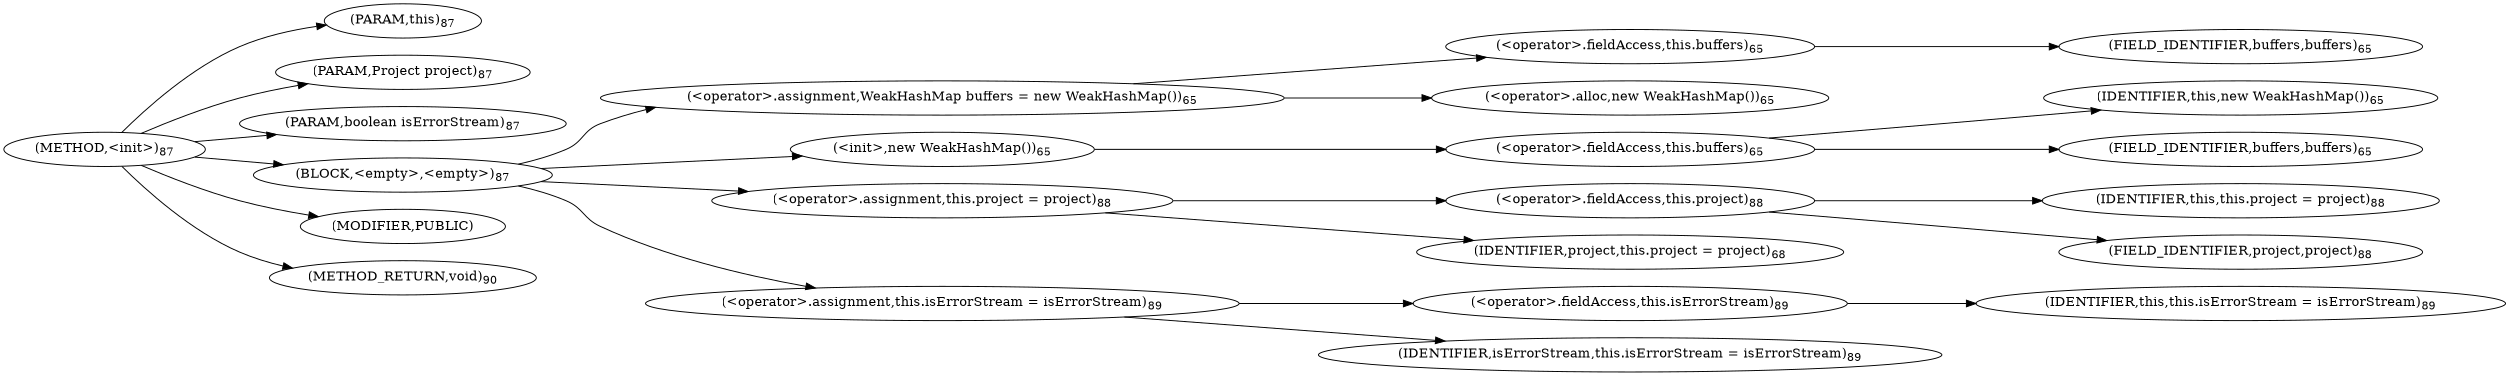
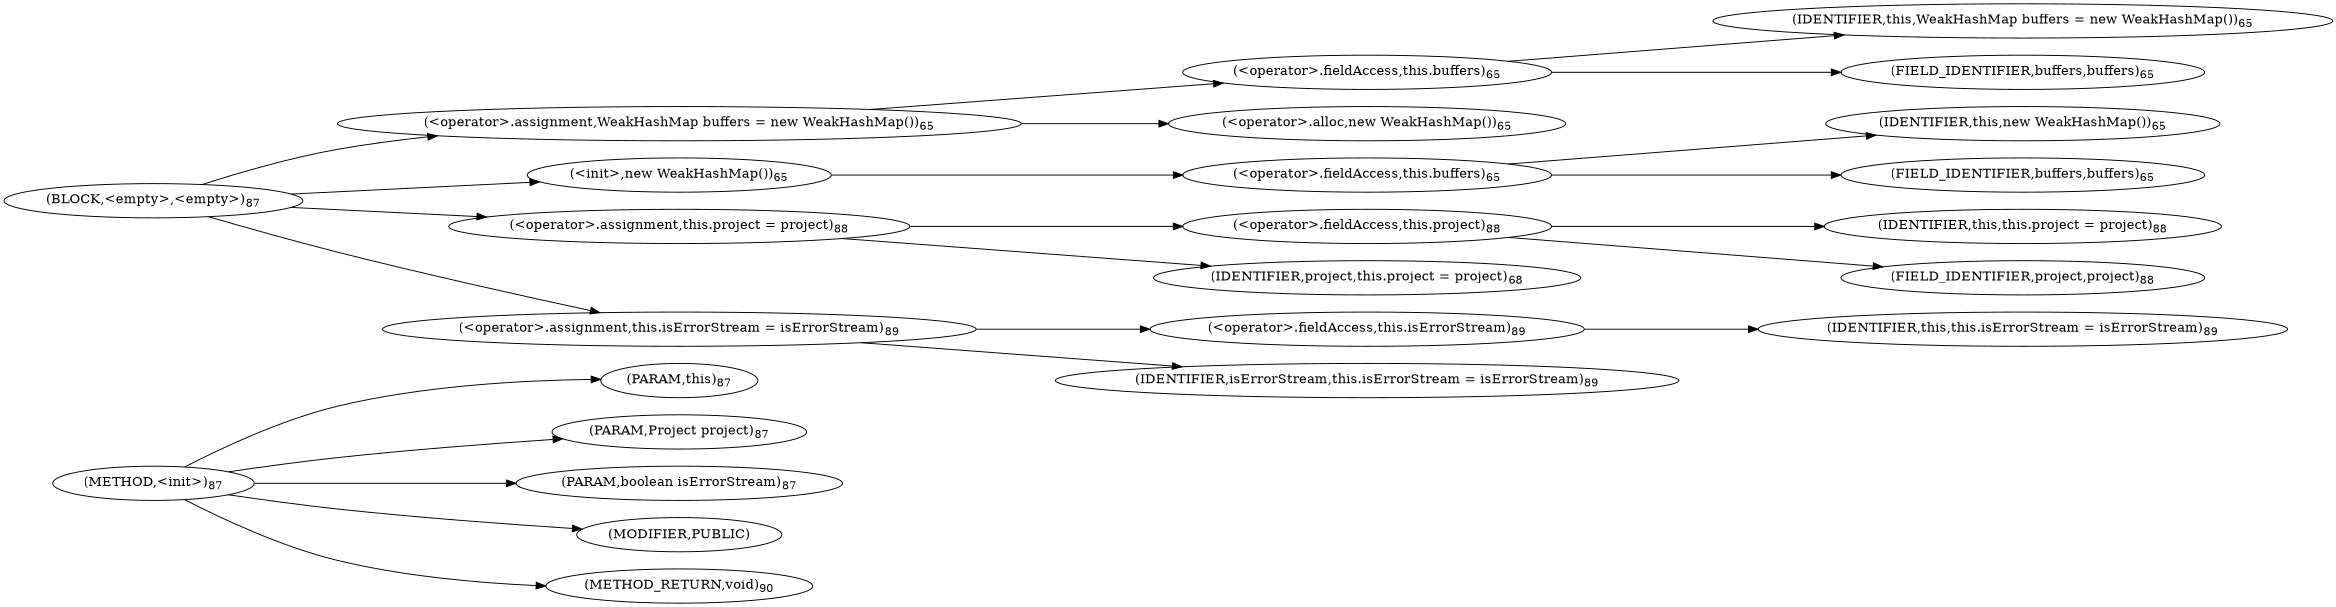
node "(IDENTIFIER,this,WeakHashMap buffers = new WeakHashMap())": added
edge "(METHOD,<init>)" -> "(BLOCK,<empty>,<empty>)": removed
